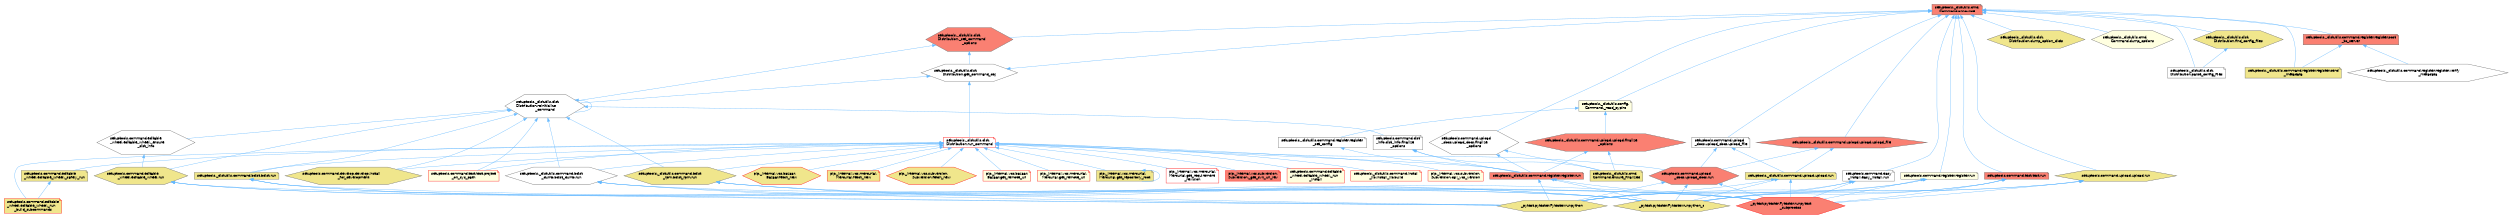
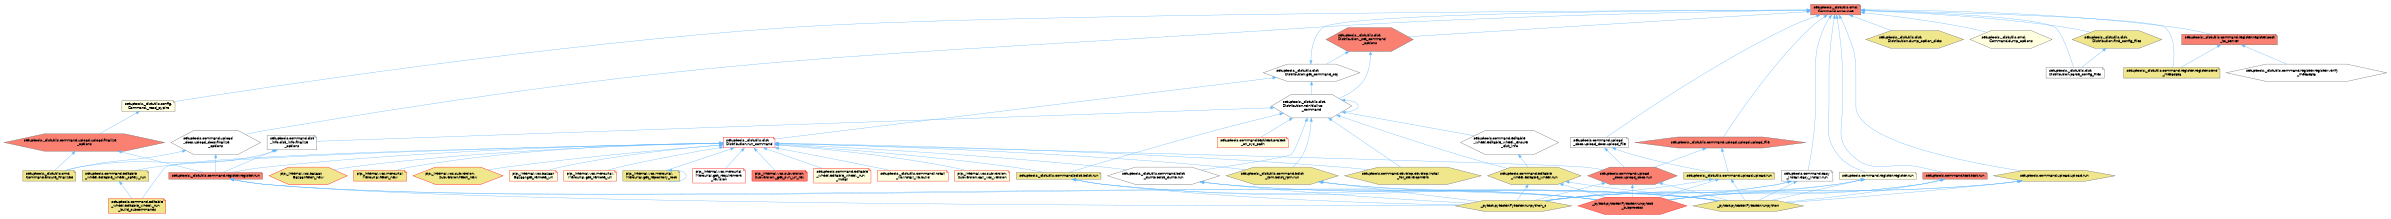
node "setuptools._distutils.command.register.register. _set_config": removed
edge "setuptools.command.test.test.project _on_sys_path" -> "setuptools._distutils.dist. Distribution.run_command": removed
